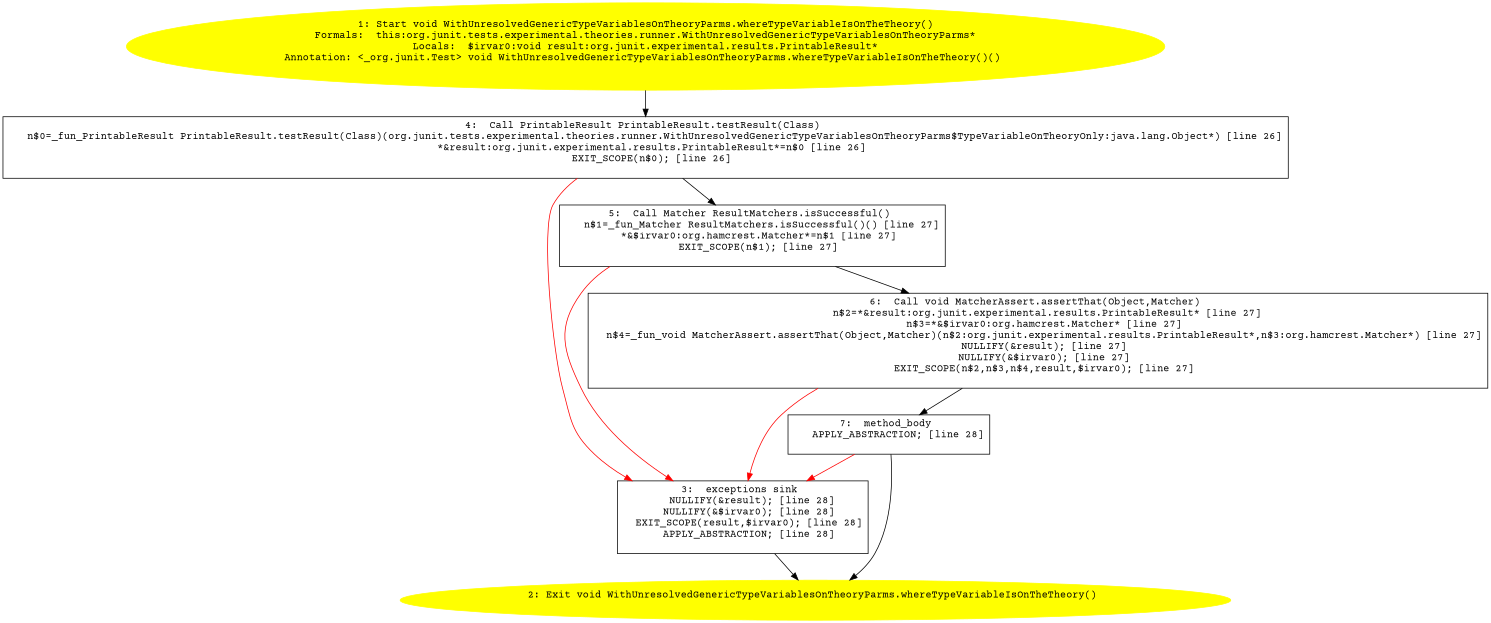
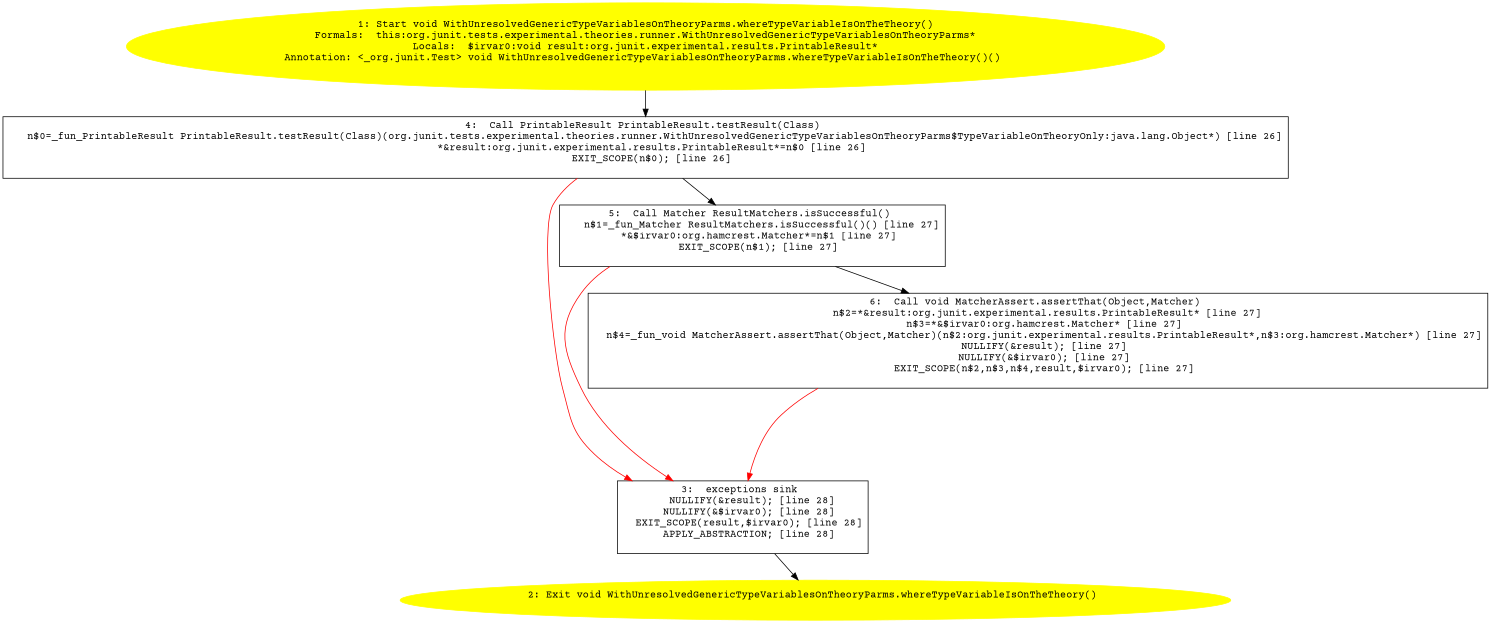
node "7:  method_body APPLY_ABSTRACTION; [line 28]": removed
